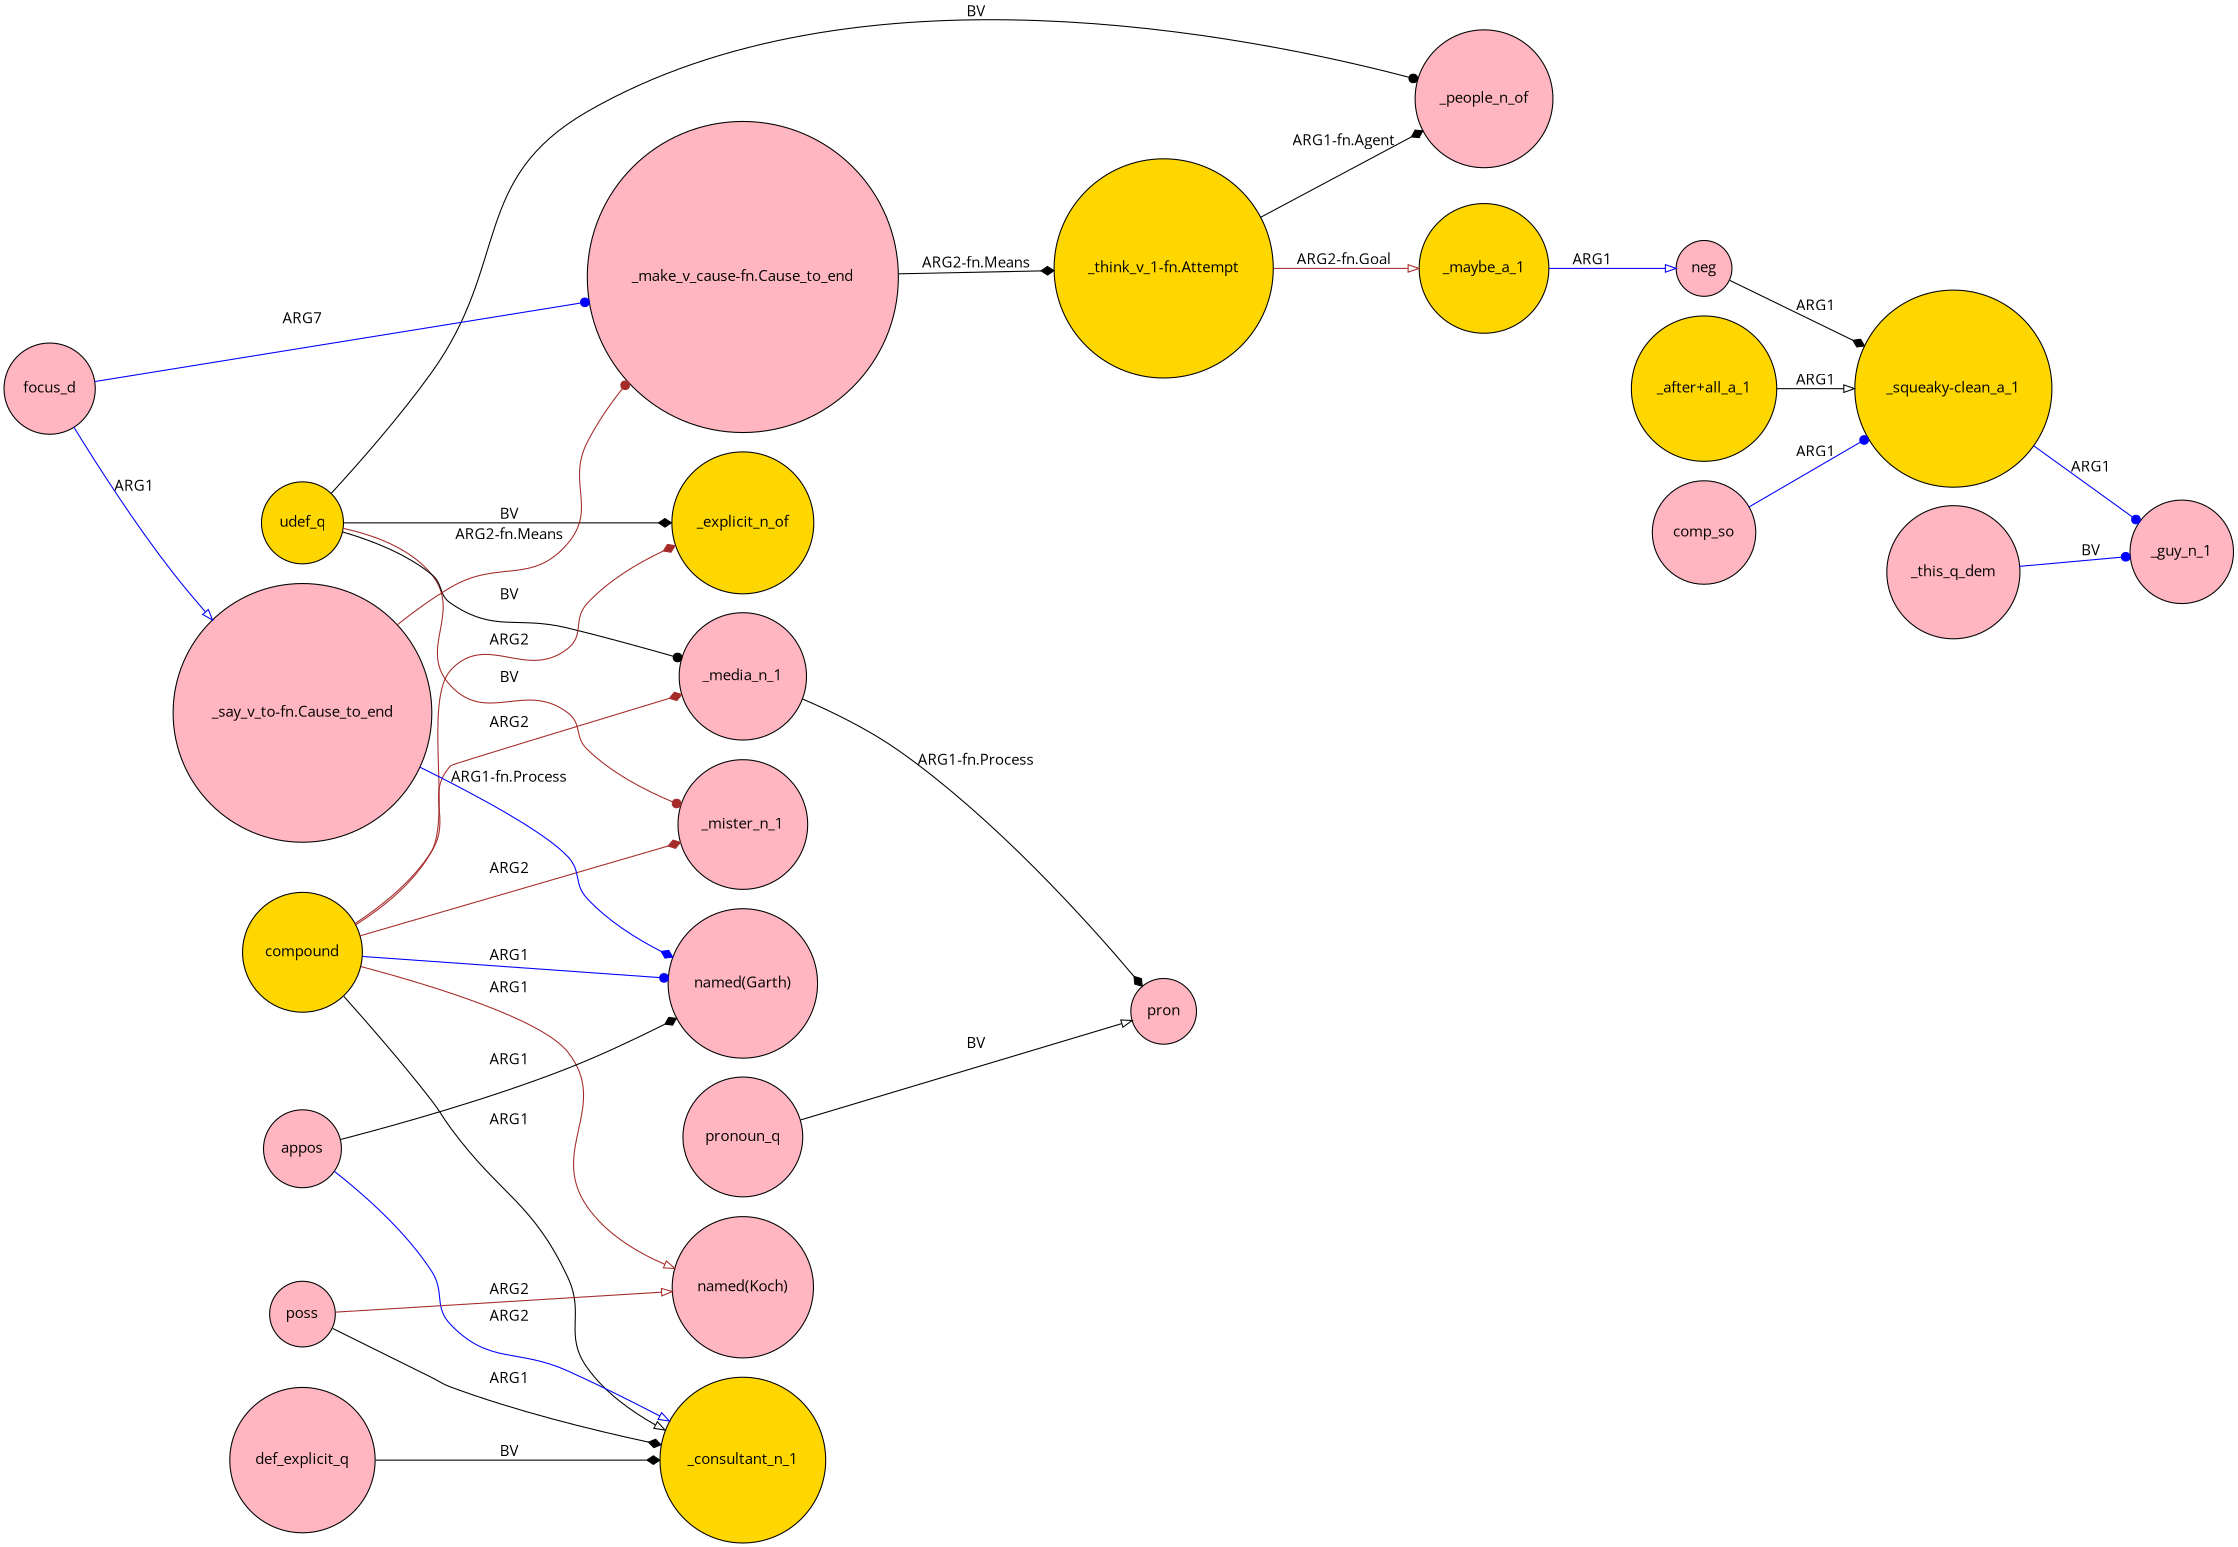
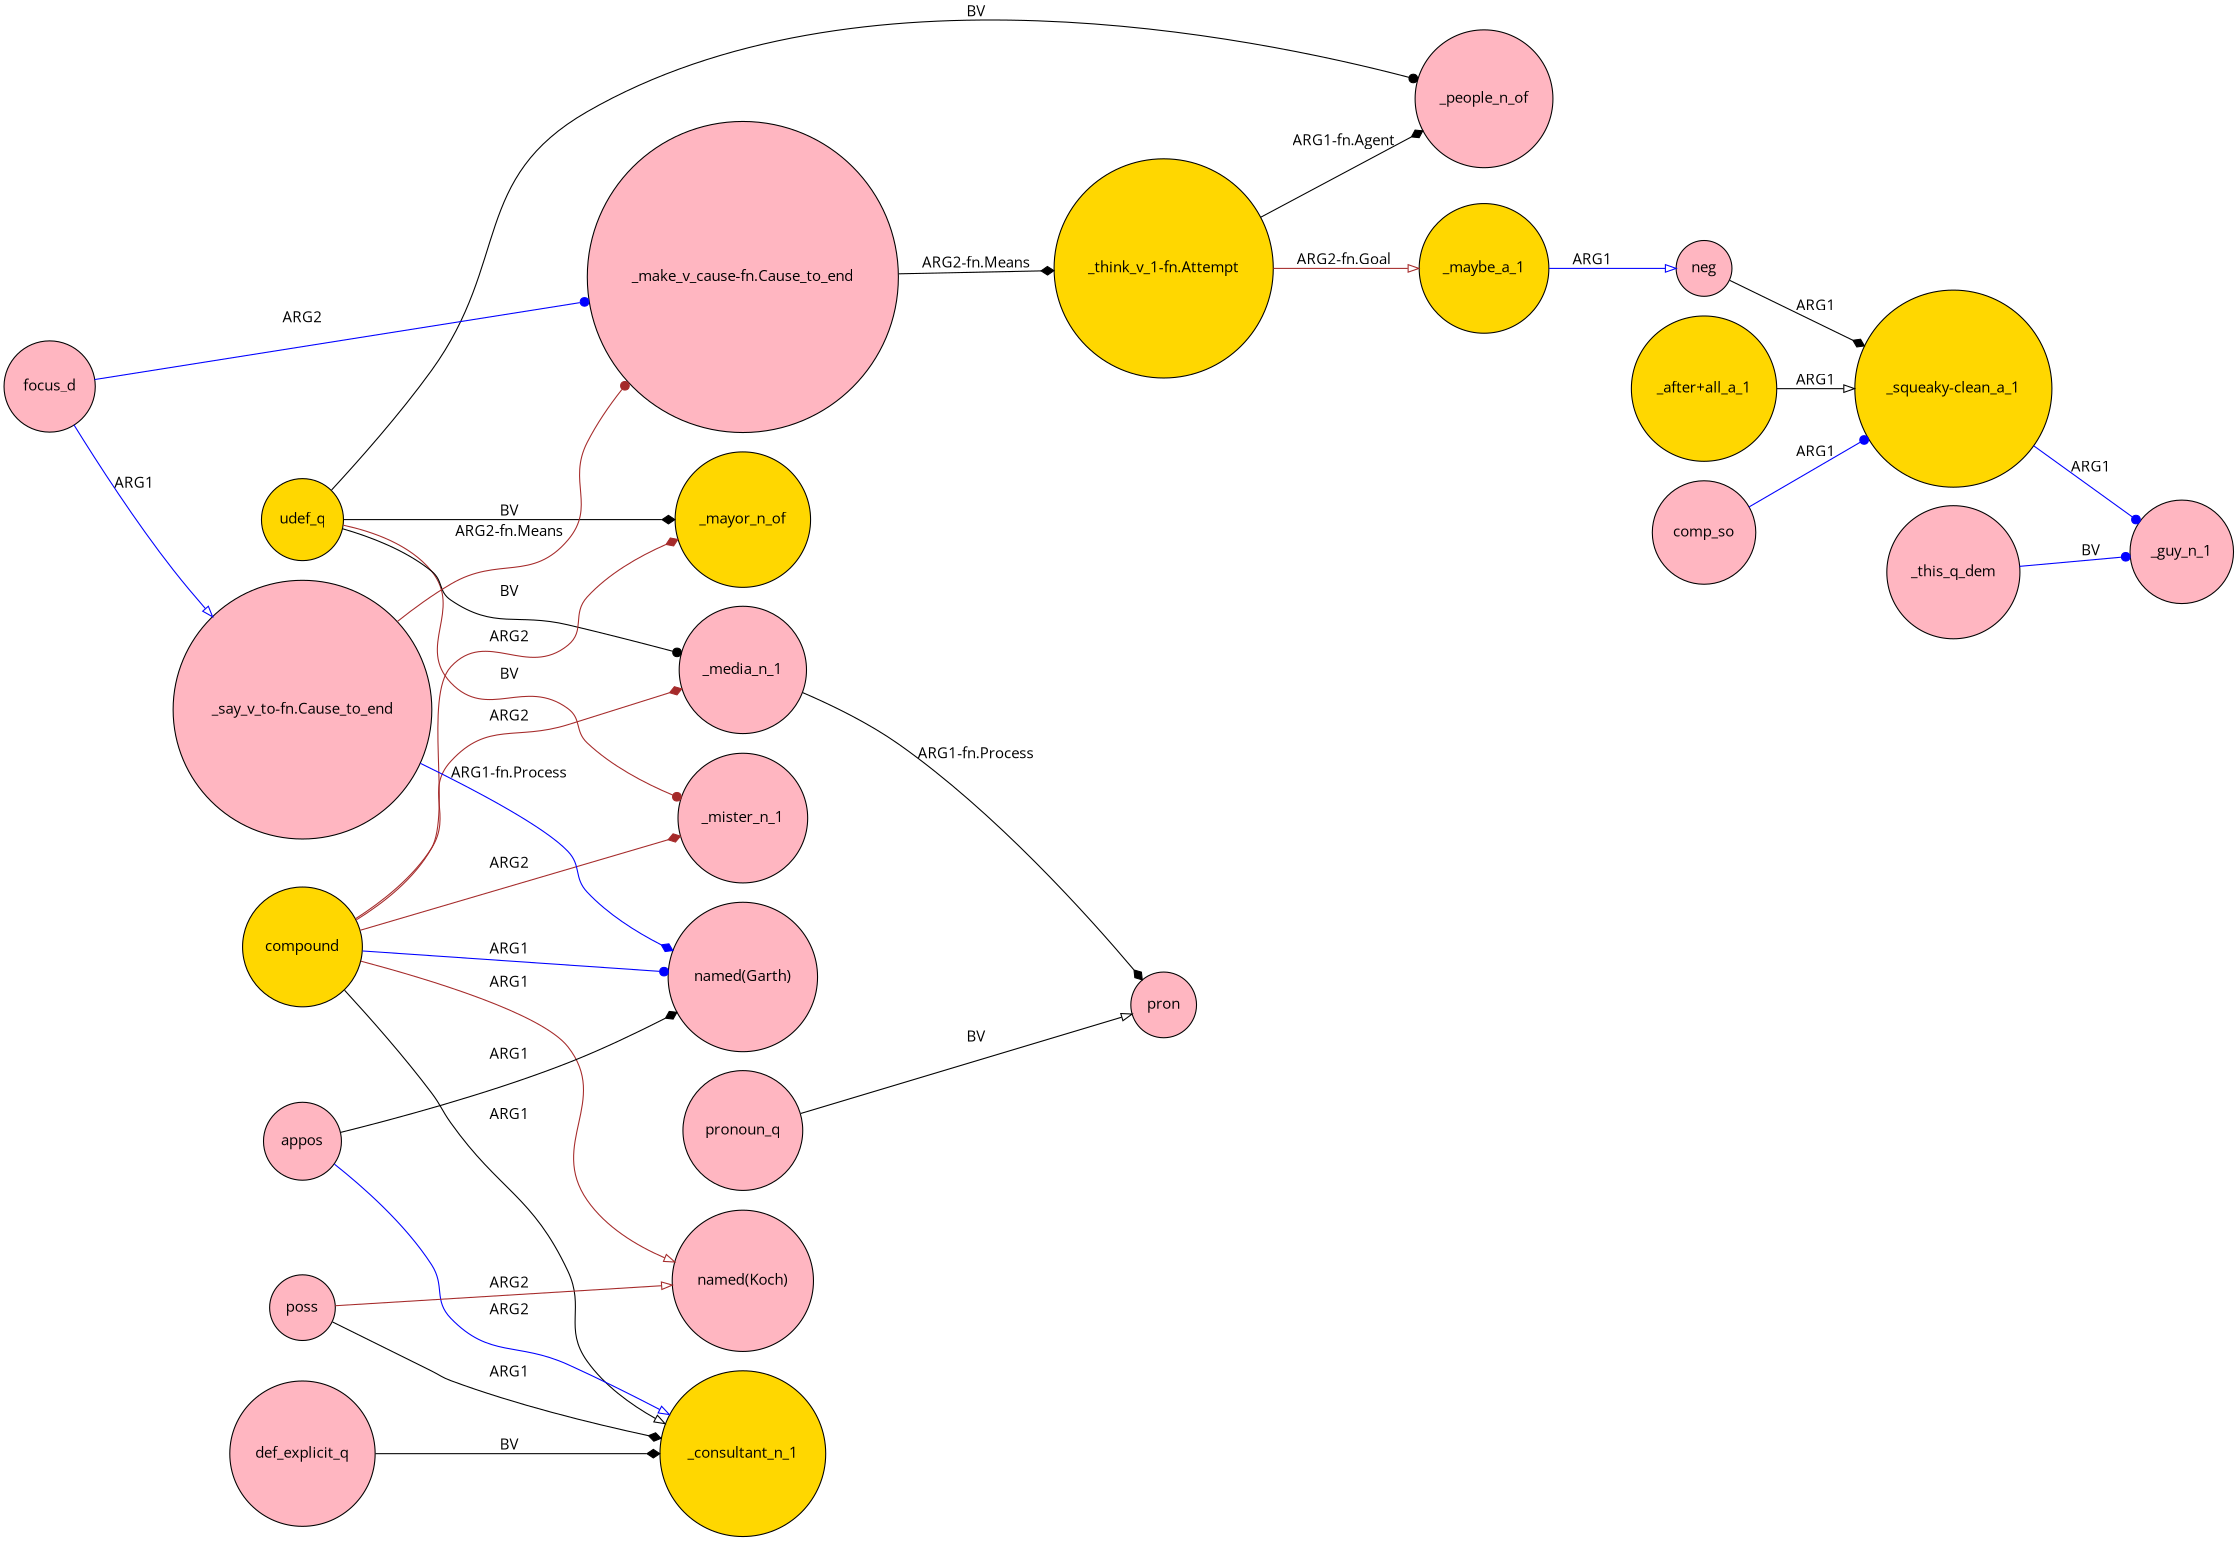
edge "focus_d" -> "_make_v_cause-fn.Cause_to_end": label "ARG7" -> "ARG2"
node "_explicit_n_of": label "_explicit_n_of" -> "_mayor_n_of"
